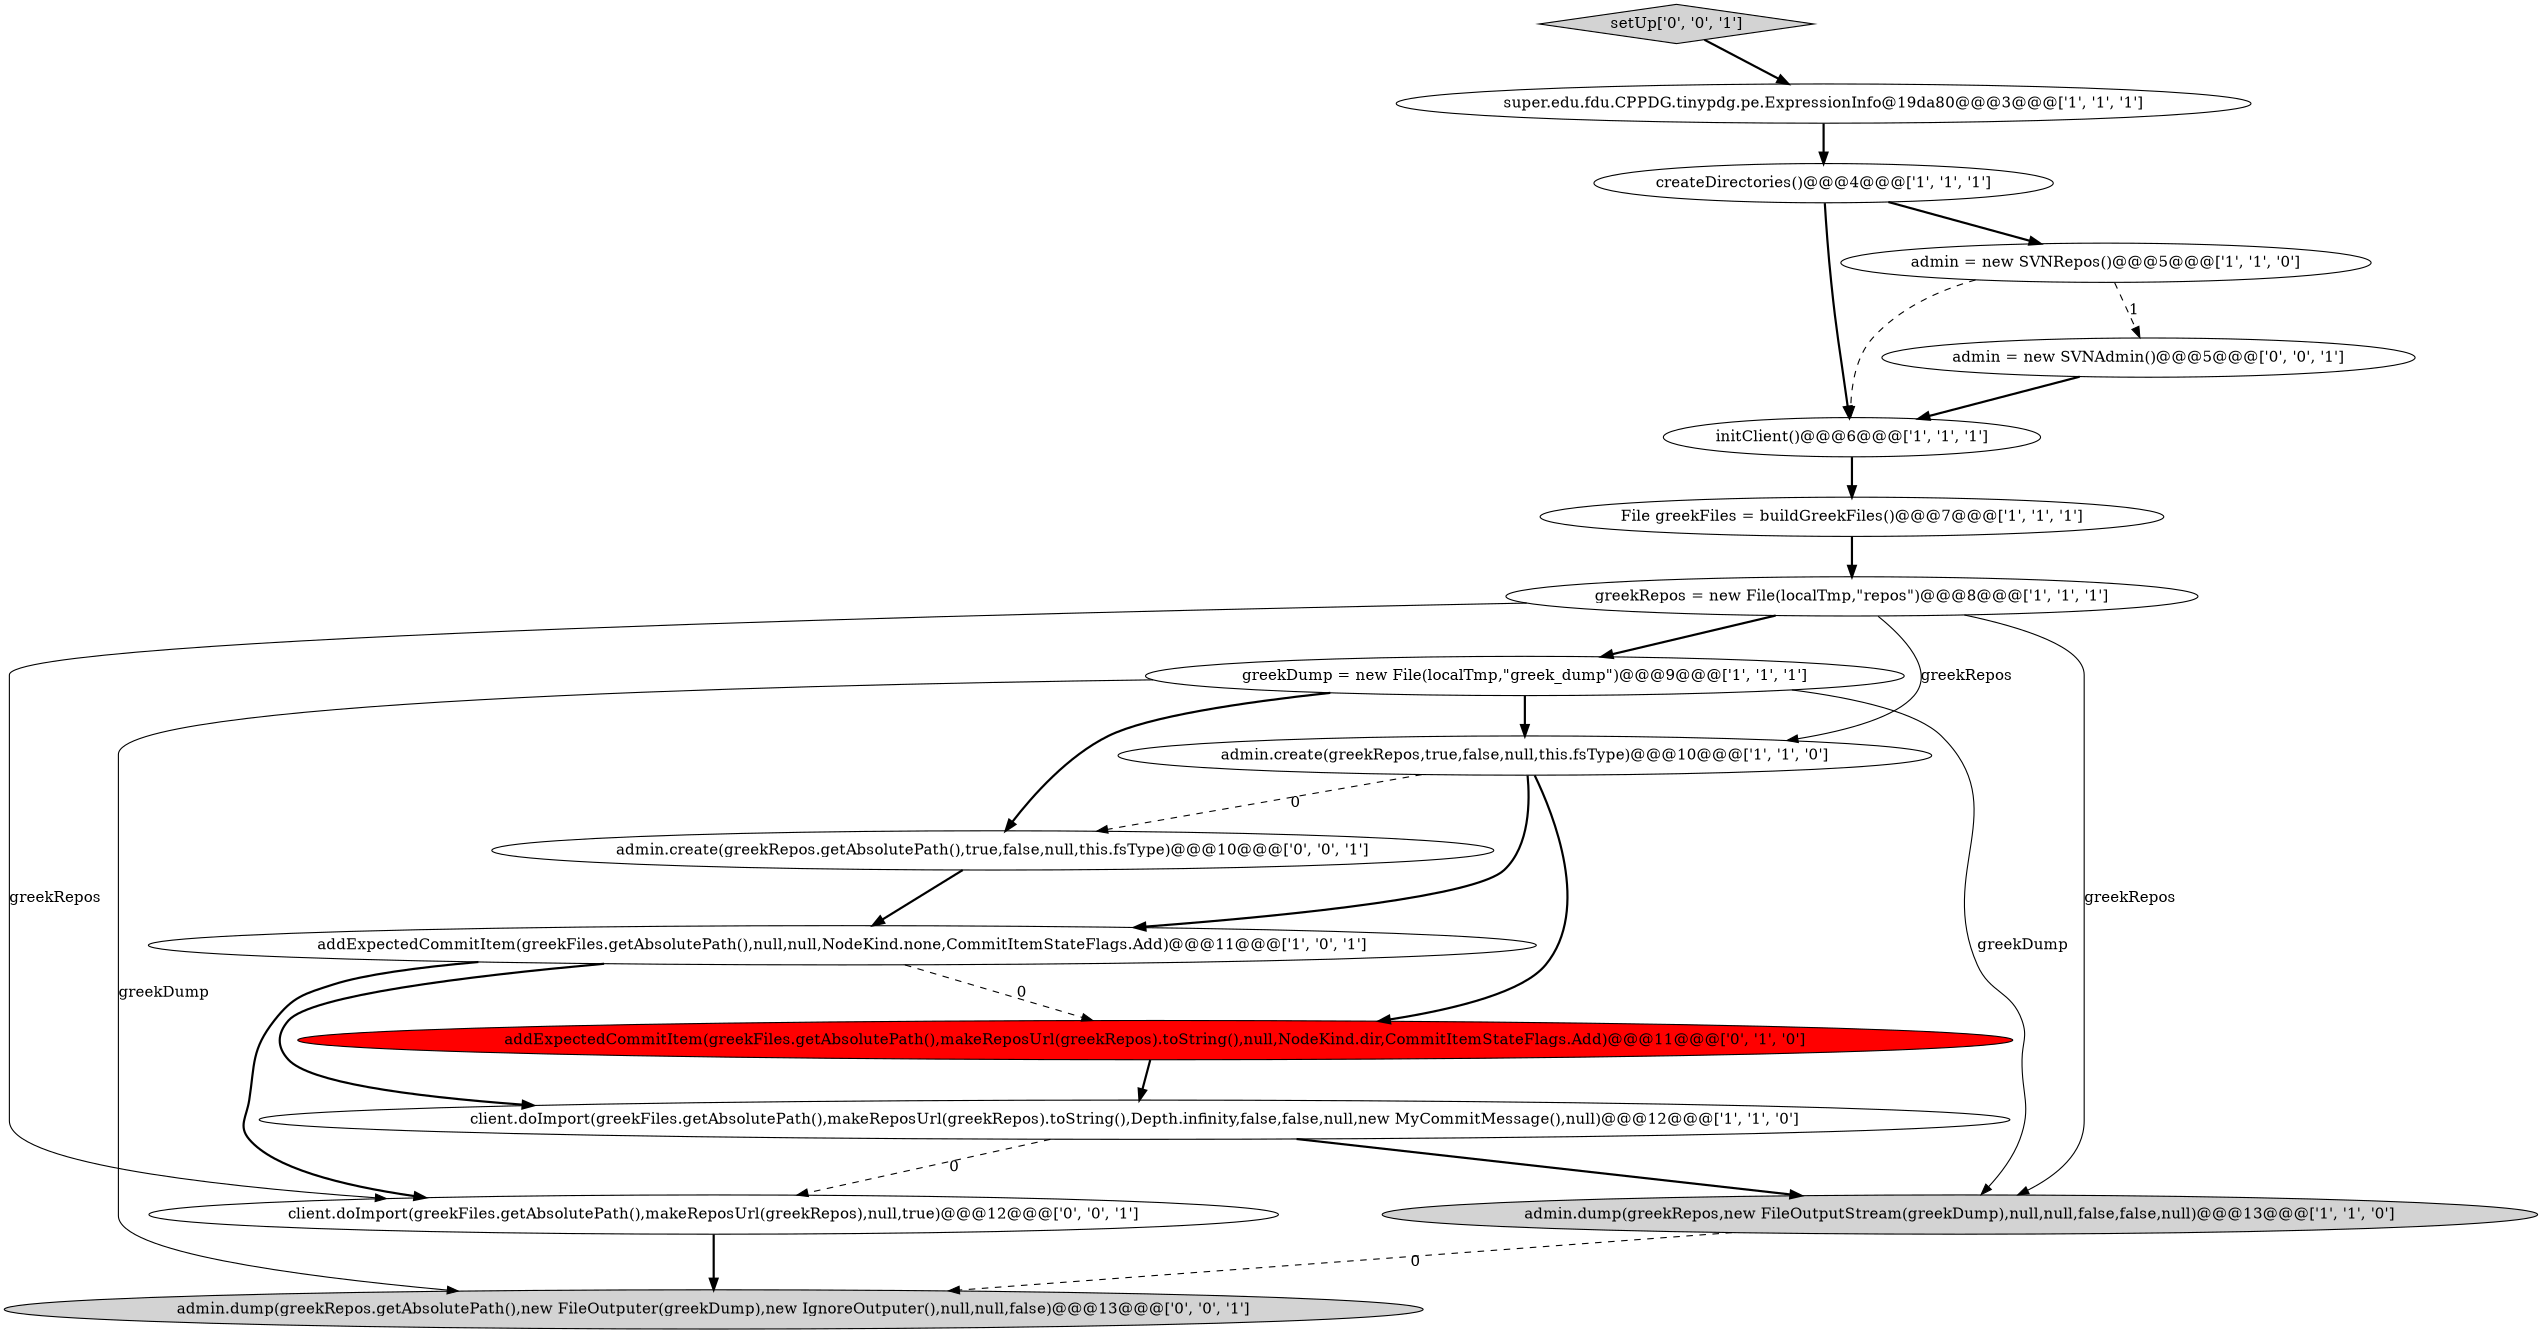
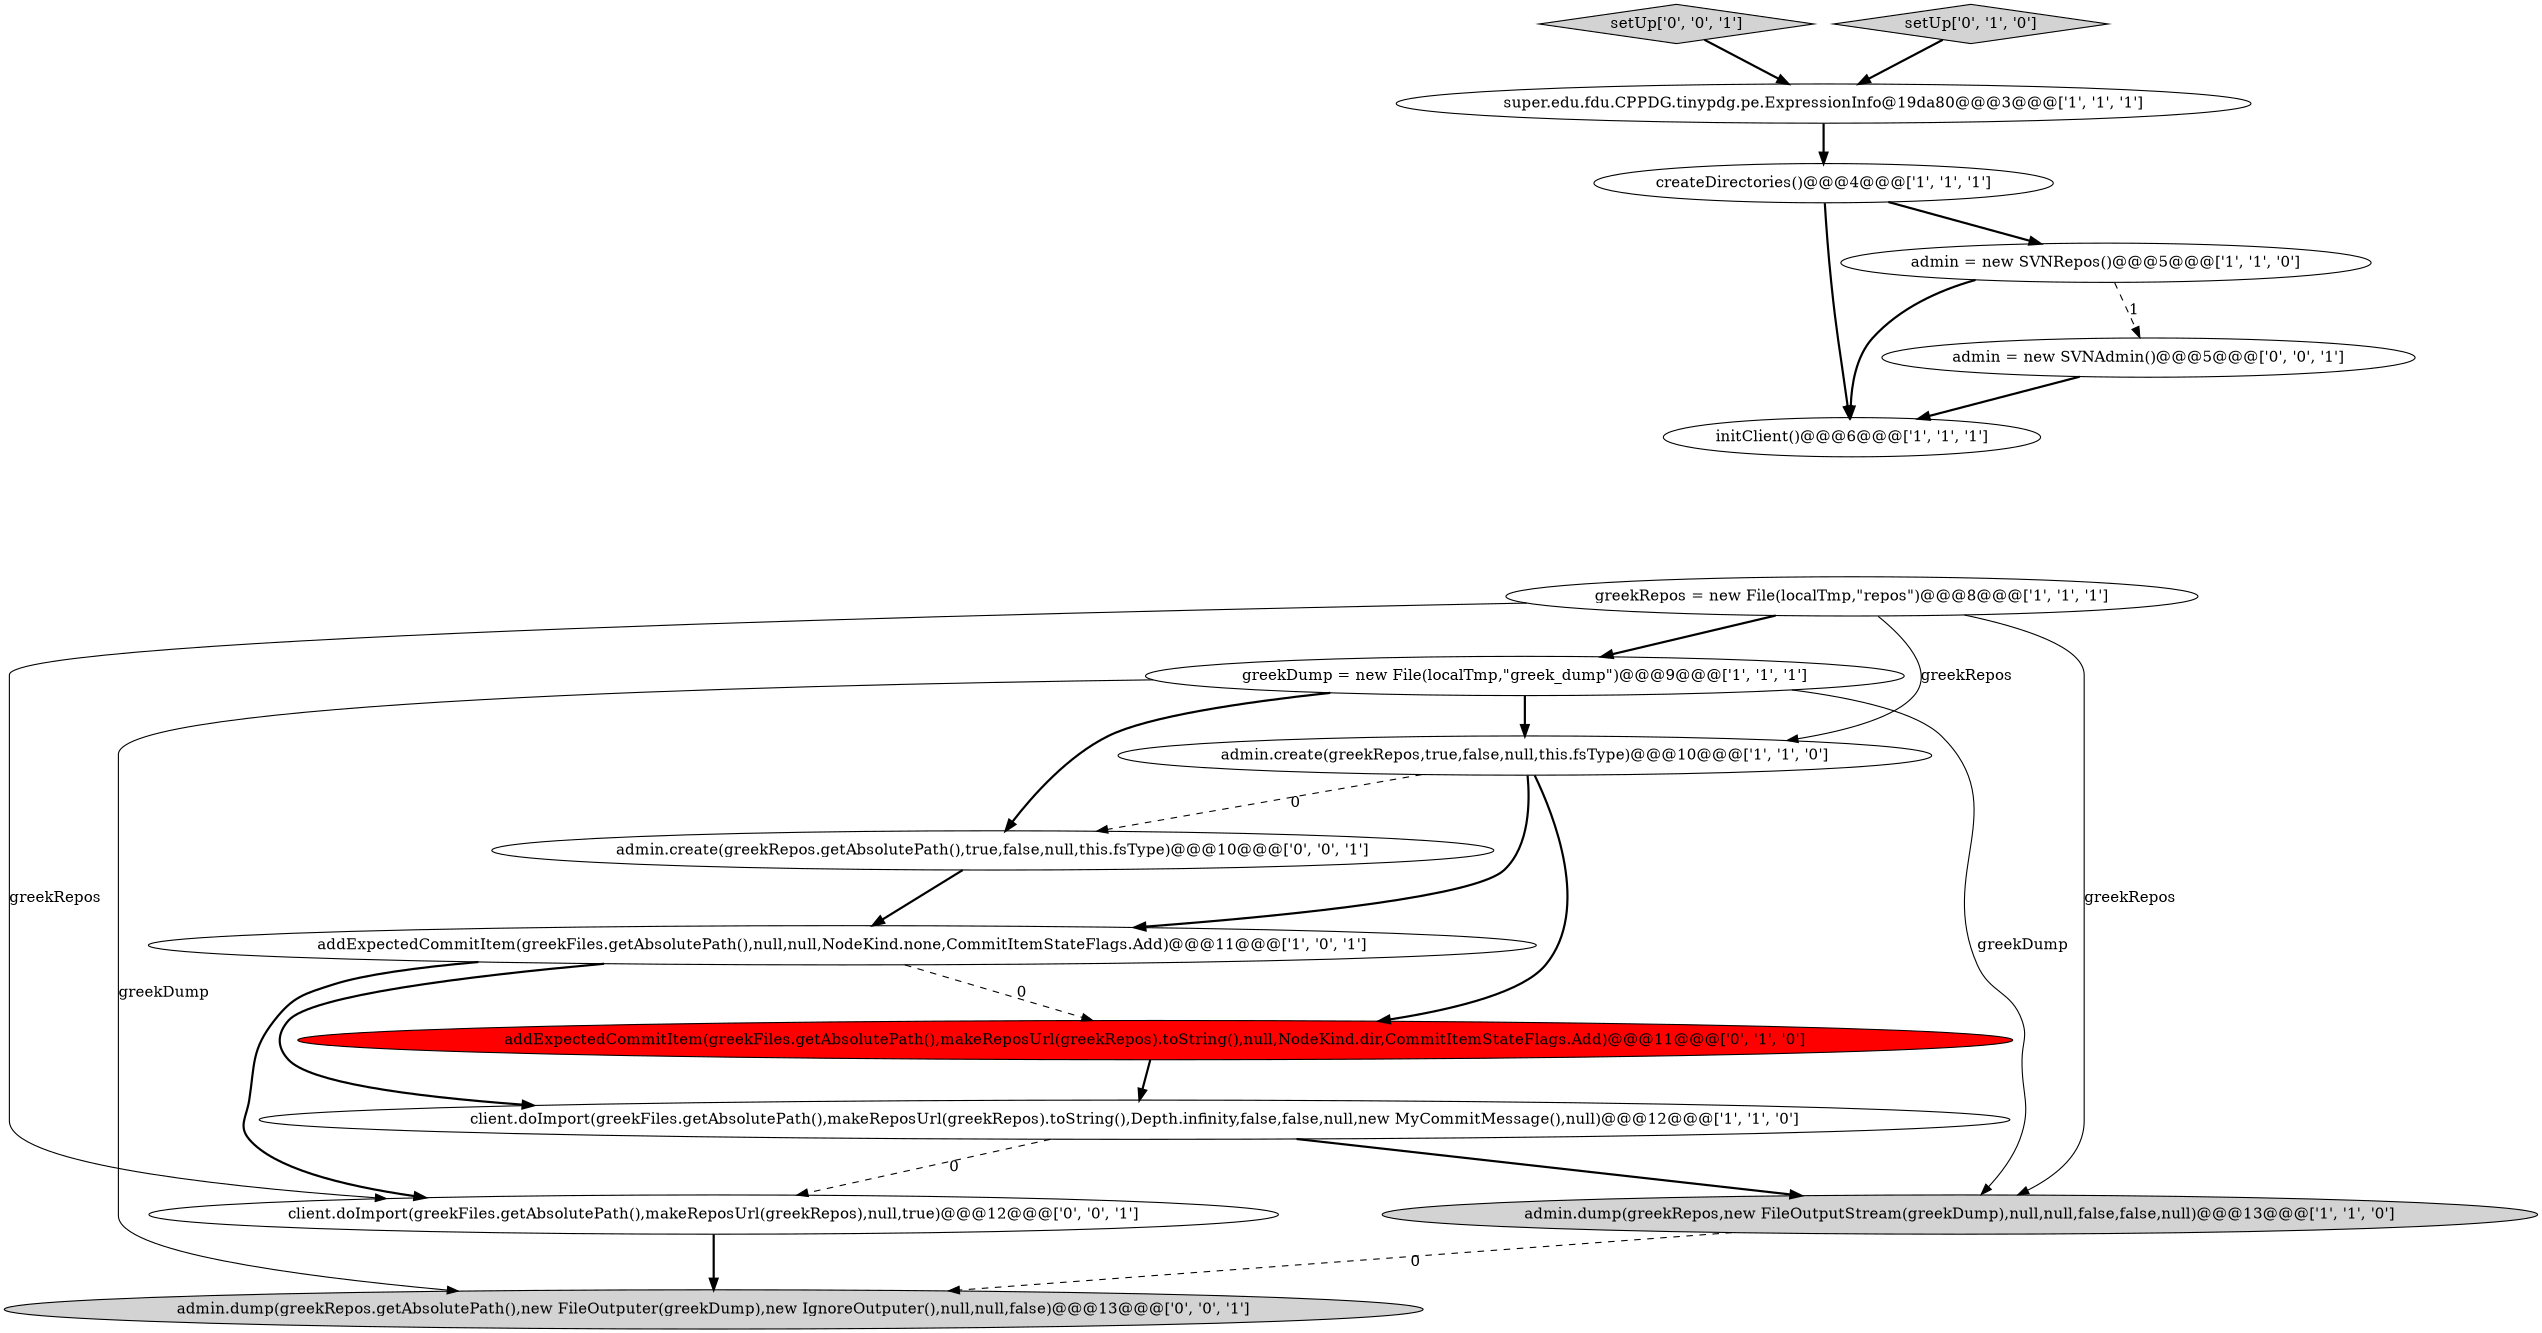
node "setUp['0', '1', '0']": added
edge "admin = new SVNRepos()@@@5@@@['1', '1', '0']" -> "initClient()@@@6@@@['1', '1', '1']": style dashed -> bold
node "File greekFiles = buildGreekFiles()@@@7@@@['1', '1', '1']": removed
